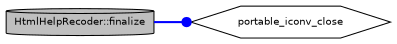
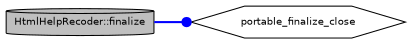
node "portable_iconv_close": label "portable_iconv_close" -> "portable_finalize_close"
